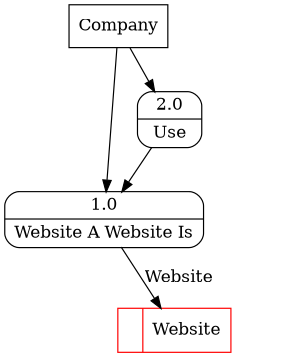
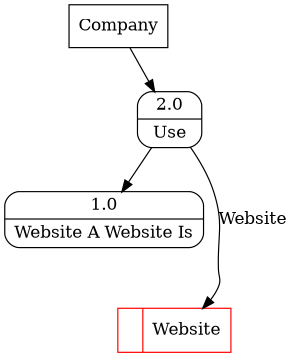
edge "Company" -> "1.0": removed
edge "1.0" -> "Website": now "2.0" -> "Website"
